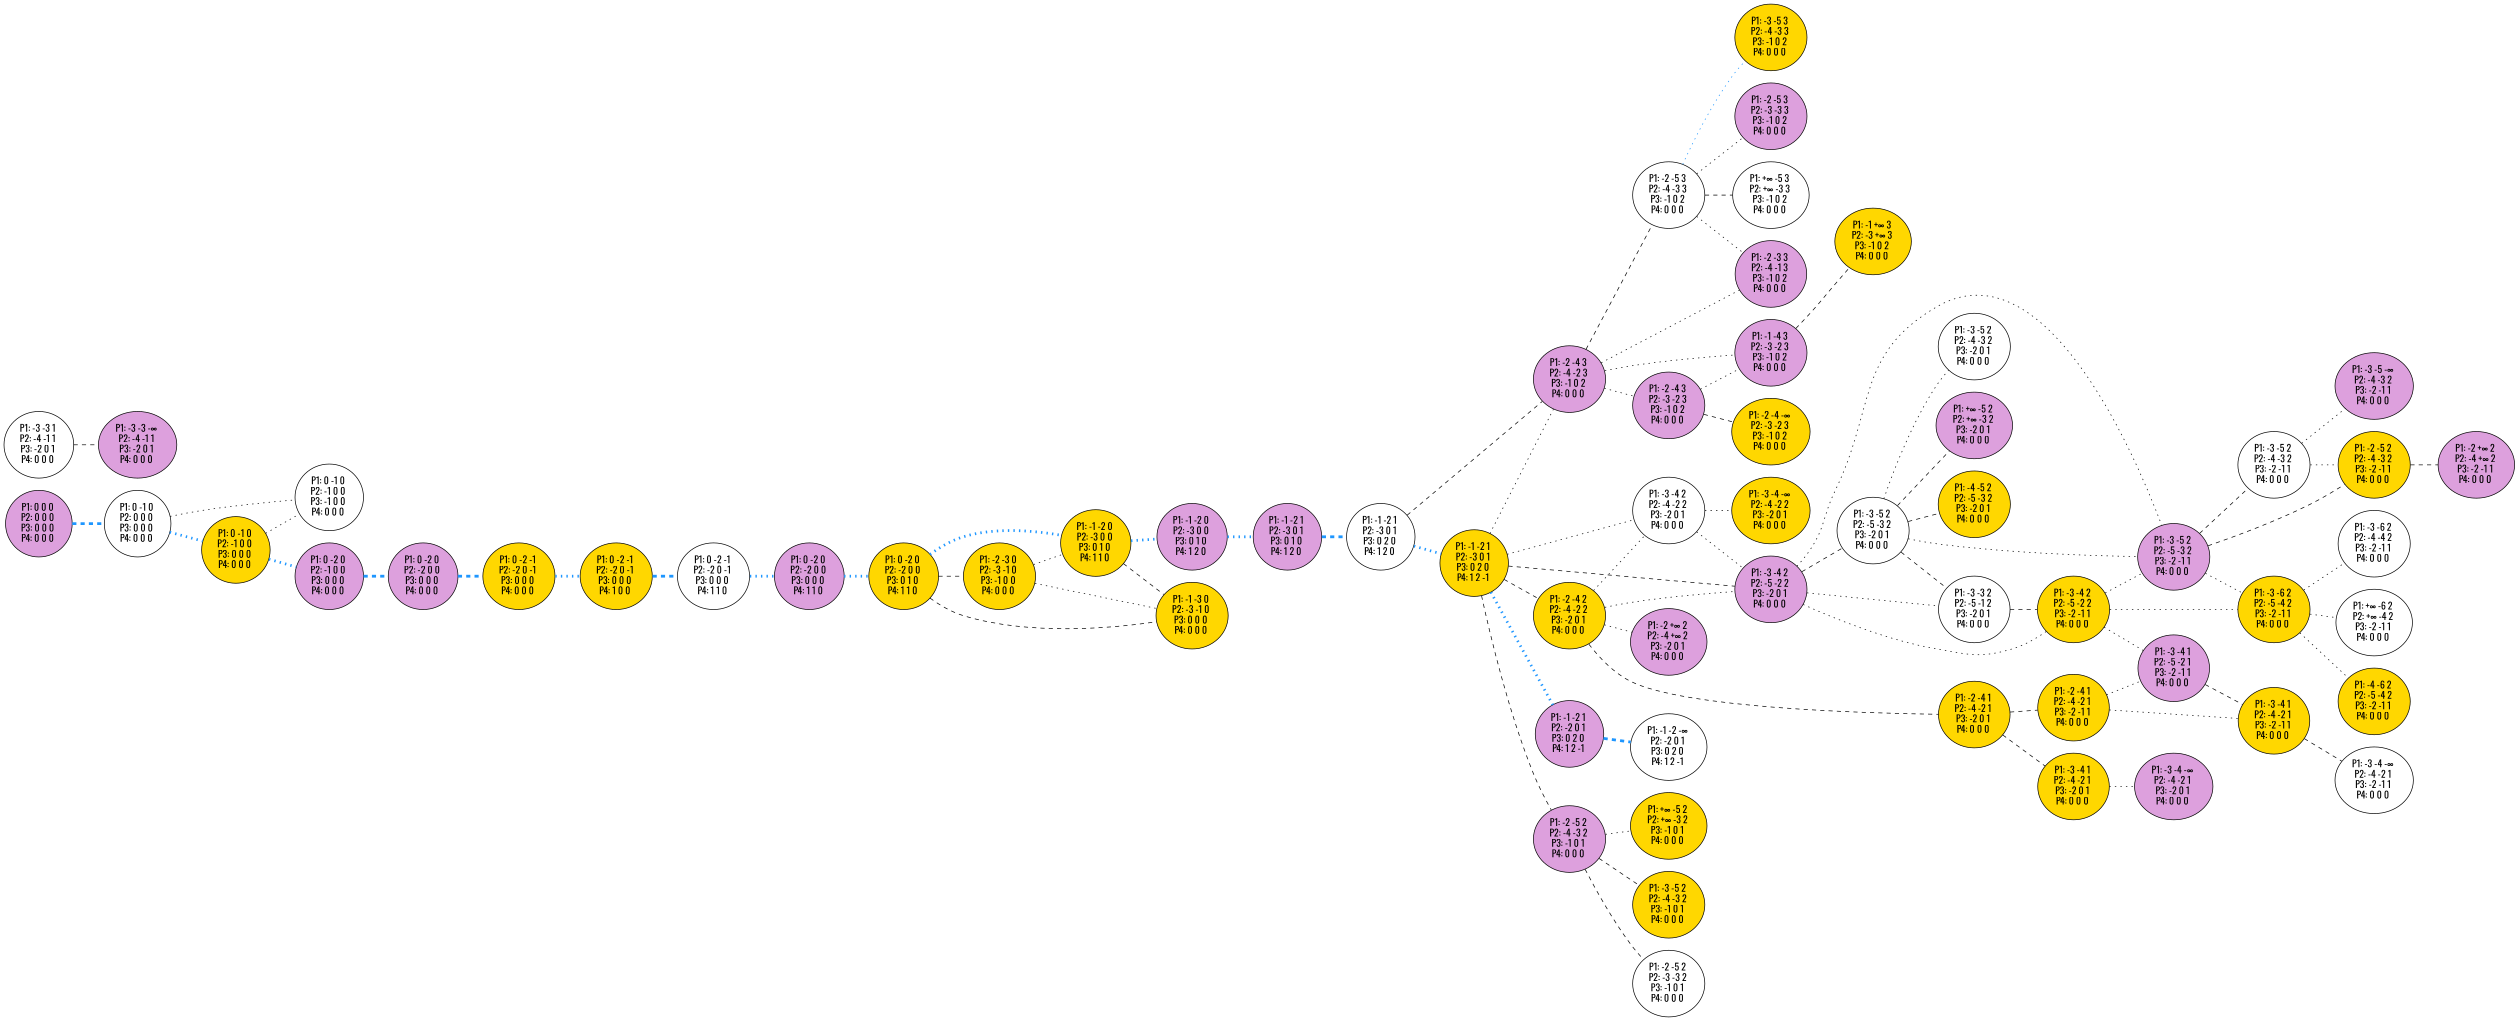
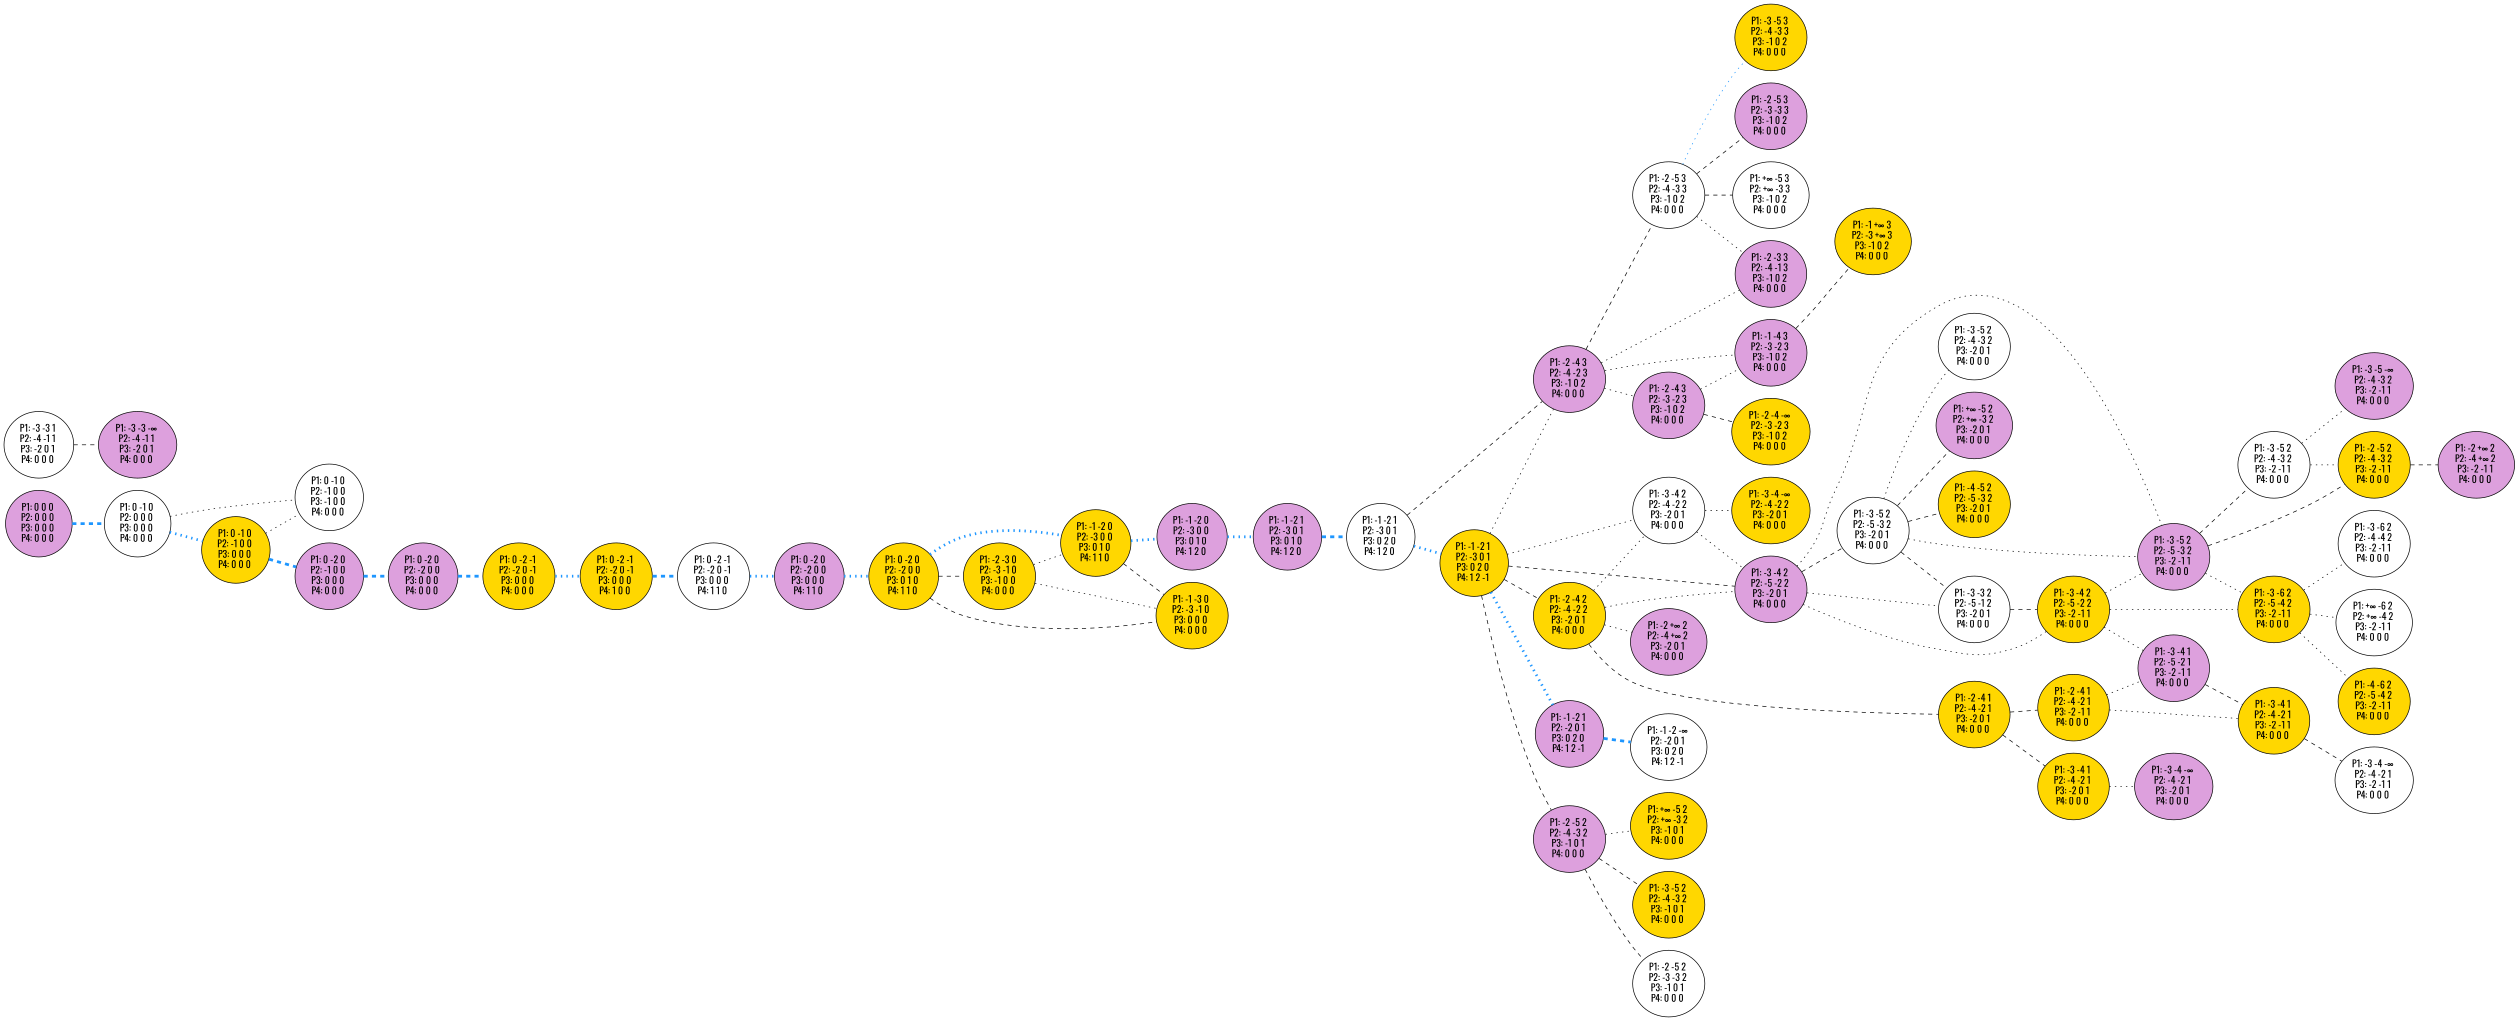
edge "P1: -2 -5 3 P2: -3 -3 3 P3: -1 0 2 P4: 0 0 0" -- "P1: -2 -5 3 P2: -4 -3 3 P3: -1 0 2 P4: 0 0 0": style dotted -> dashed
edge "P1: 0 -1 0 P2: -1 0 0 P3: 0 0 0 P4: 0 0 0" -- "P1: 0 -2 0 P2: -1 0 0 P3: 0 0 0 P4: 0 0 0": style dotted -> dashed
